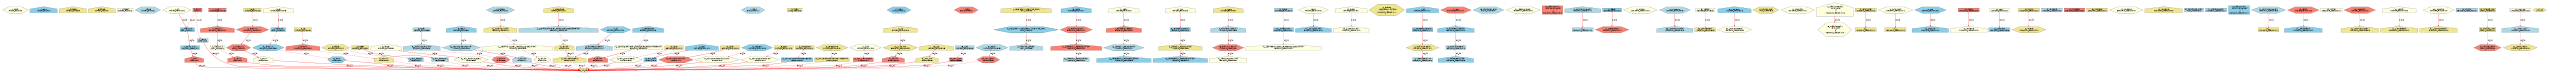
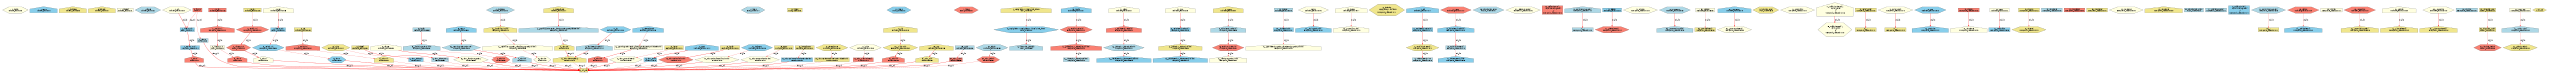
node "45_ totalSupply 334-function_definition-46-48": label "45_ totalSupply 334-function_definition-46-48" -> "45_ isMinter 334-function_definition-46-48"
